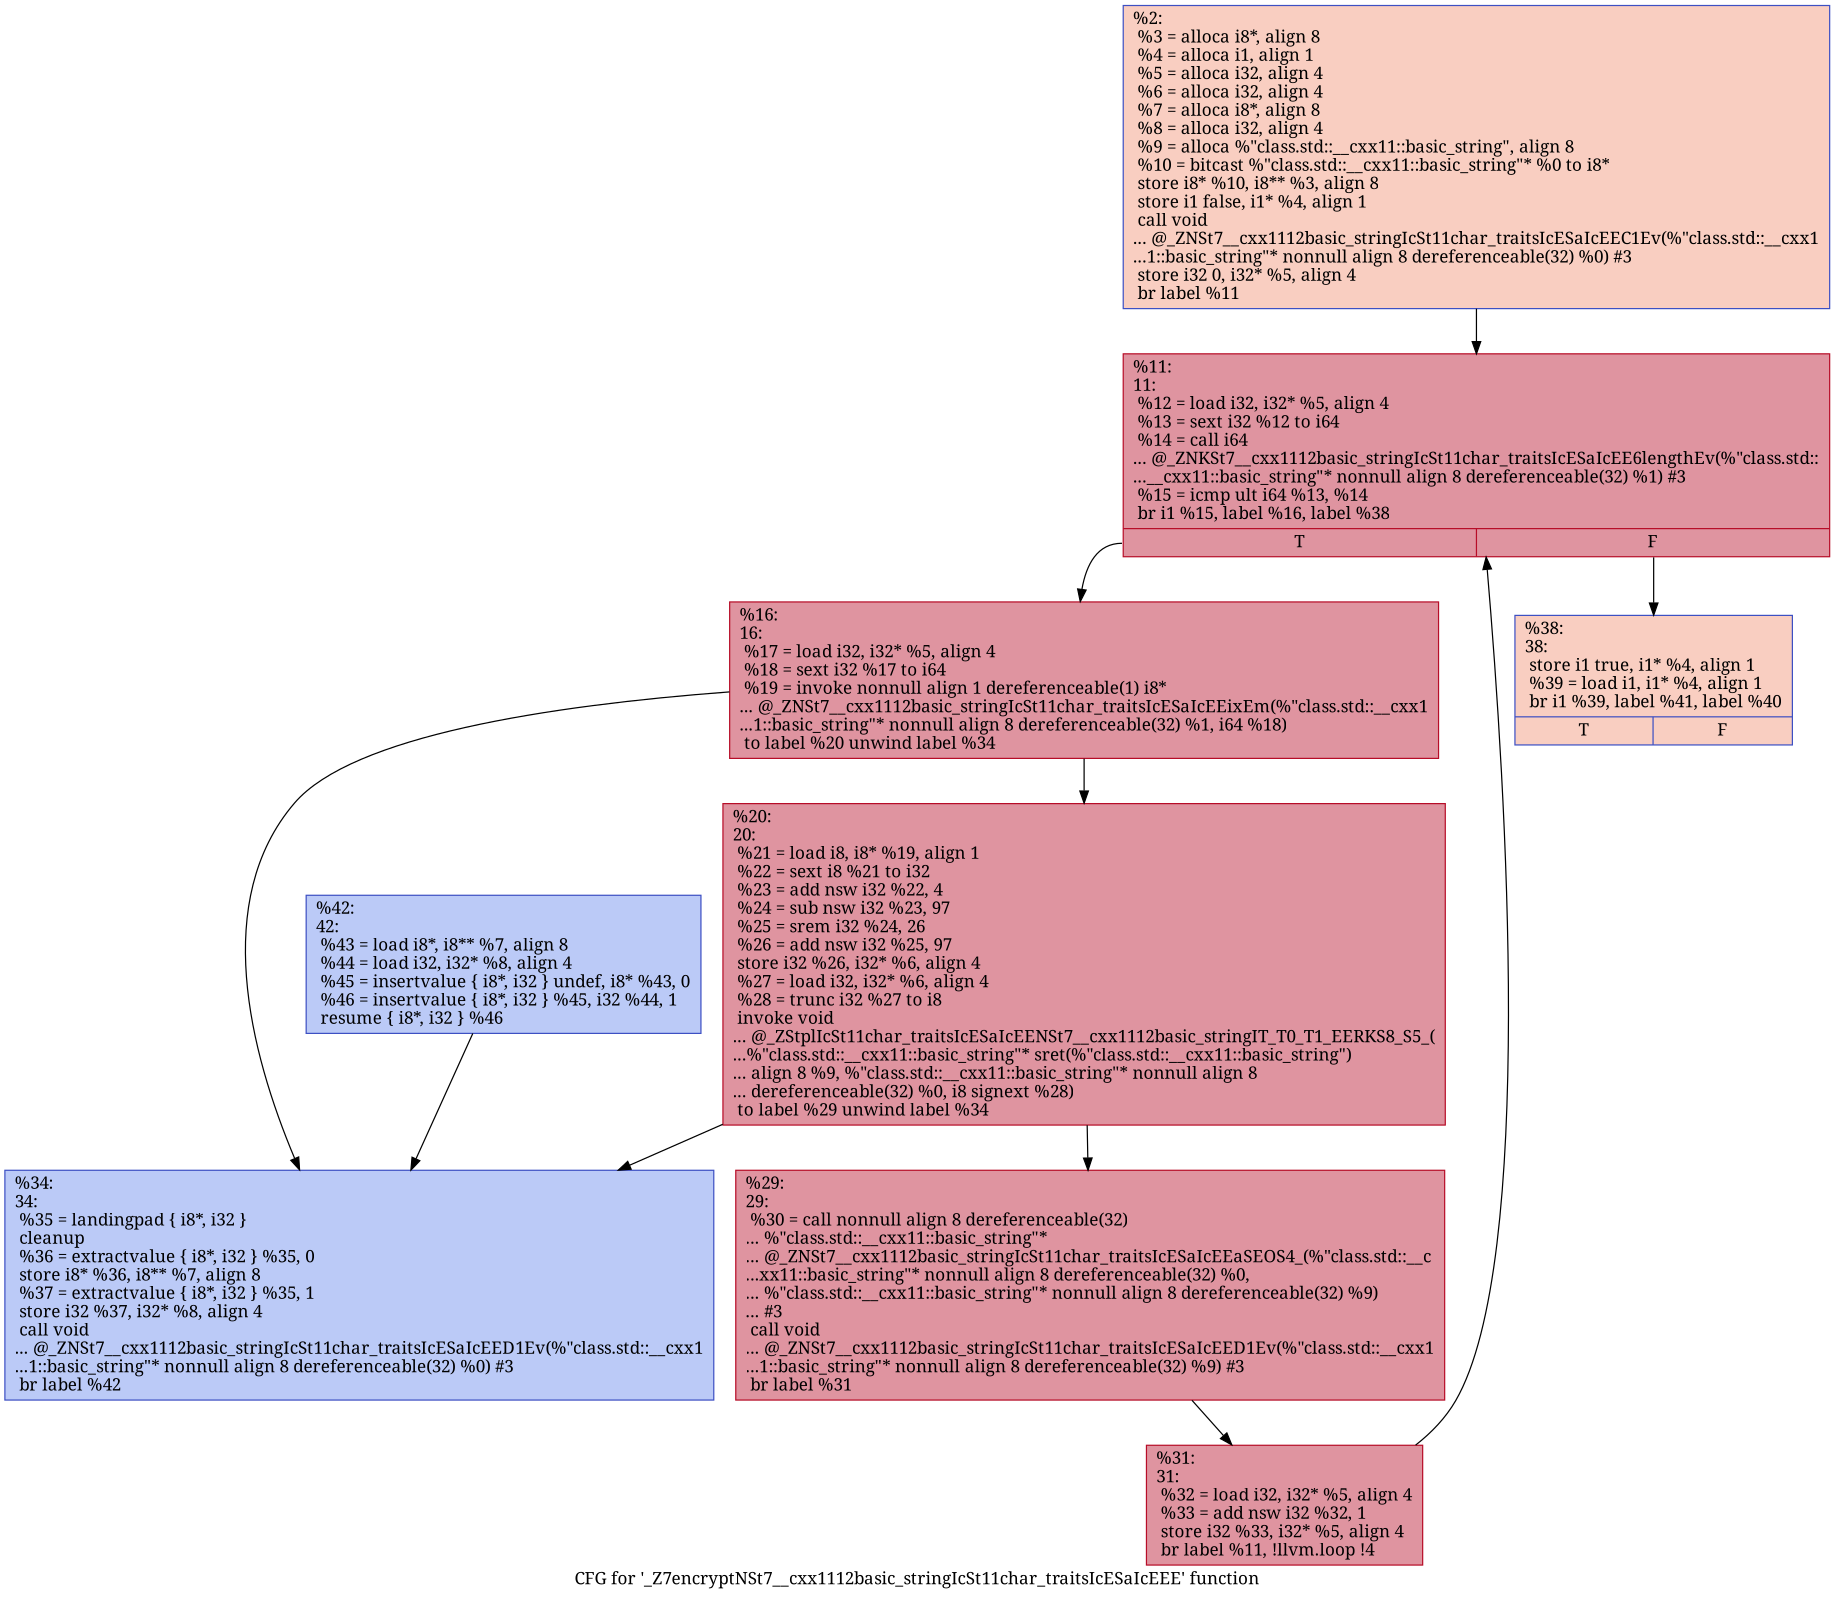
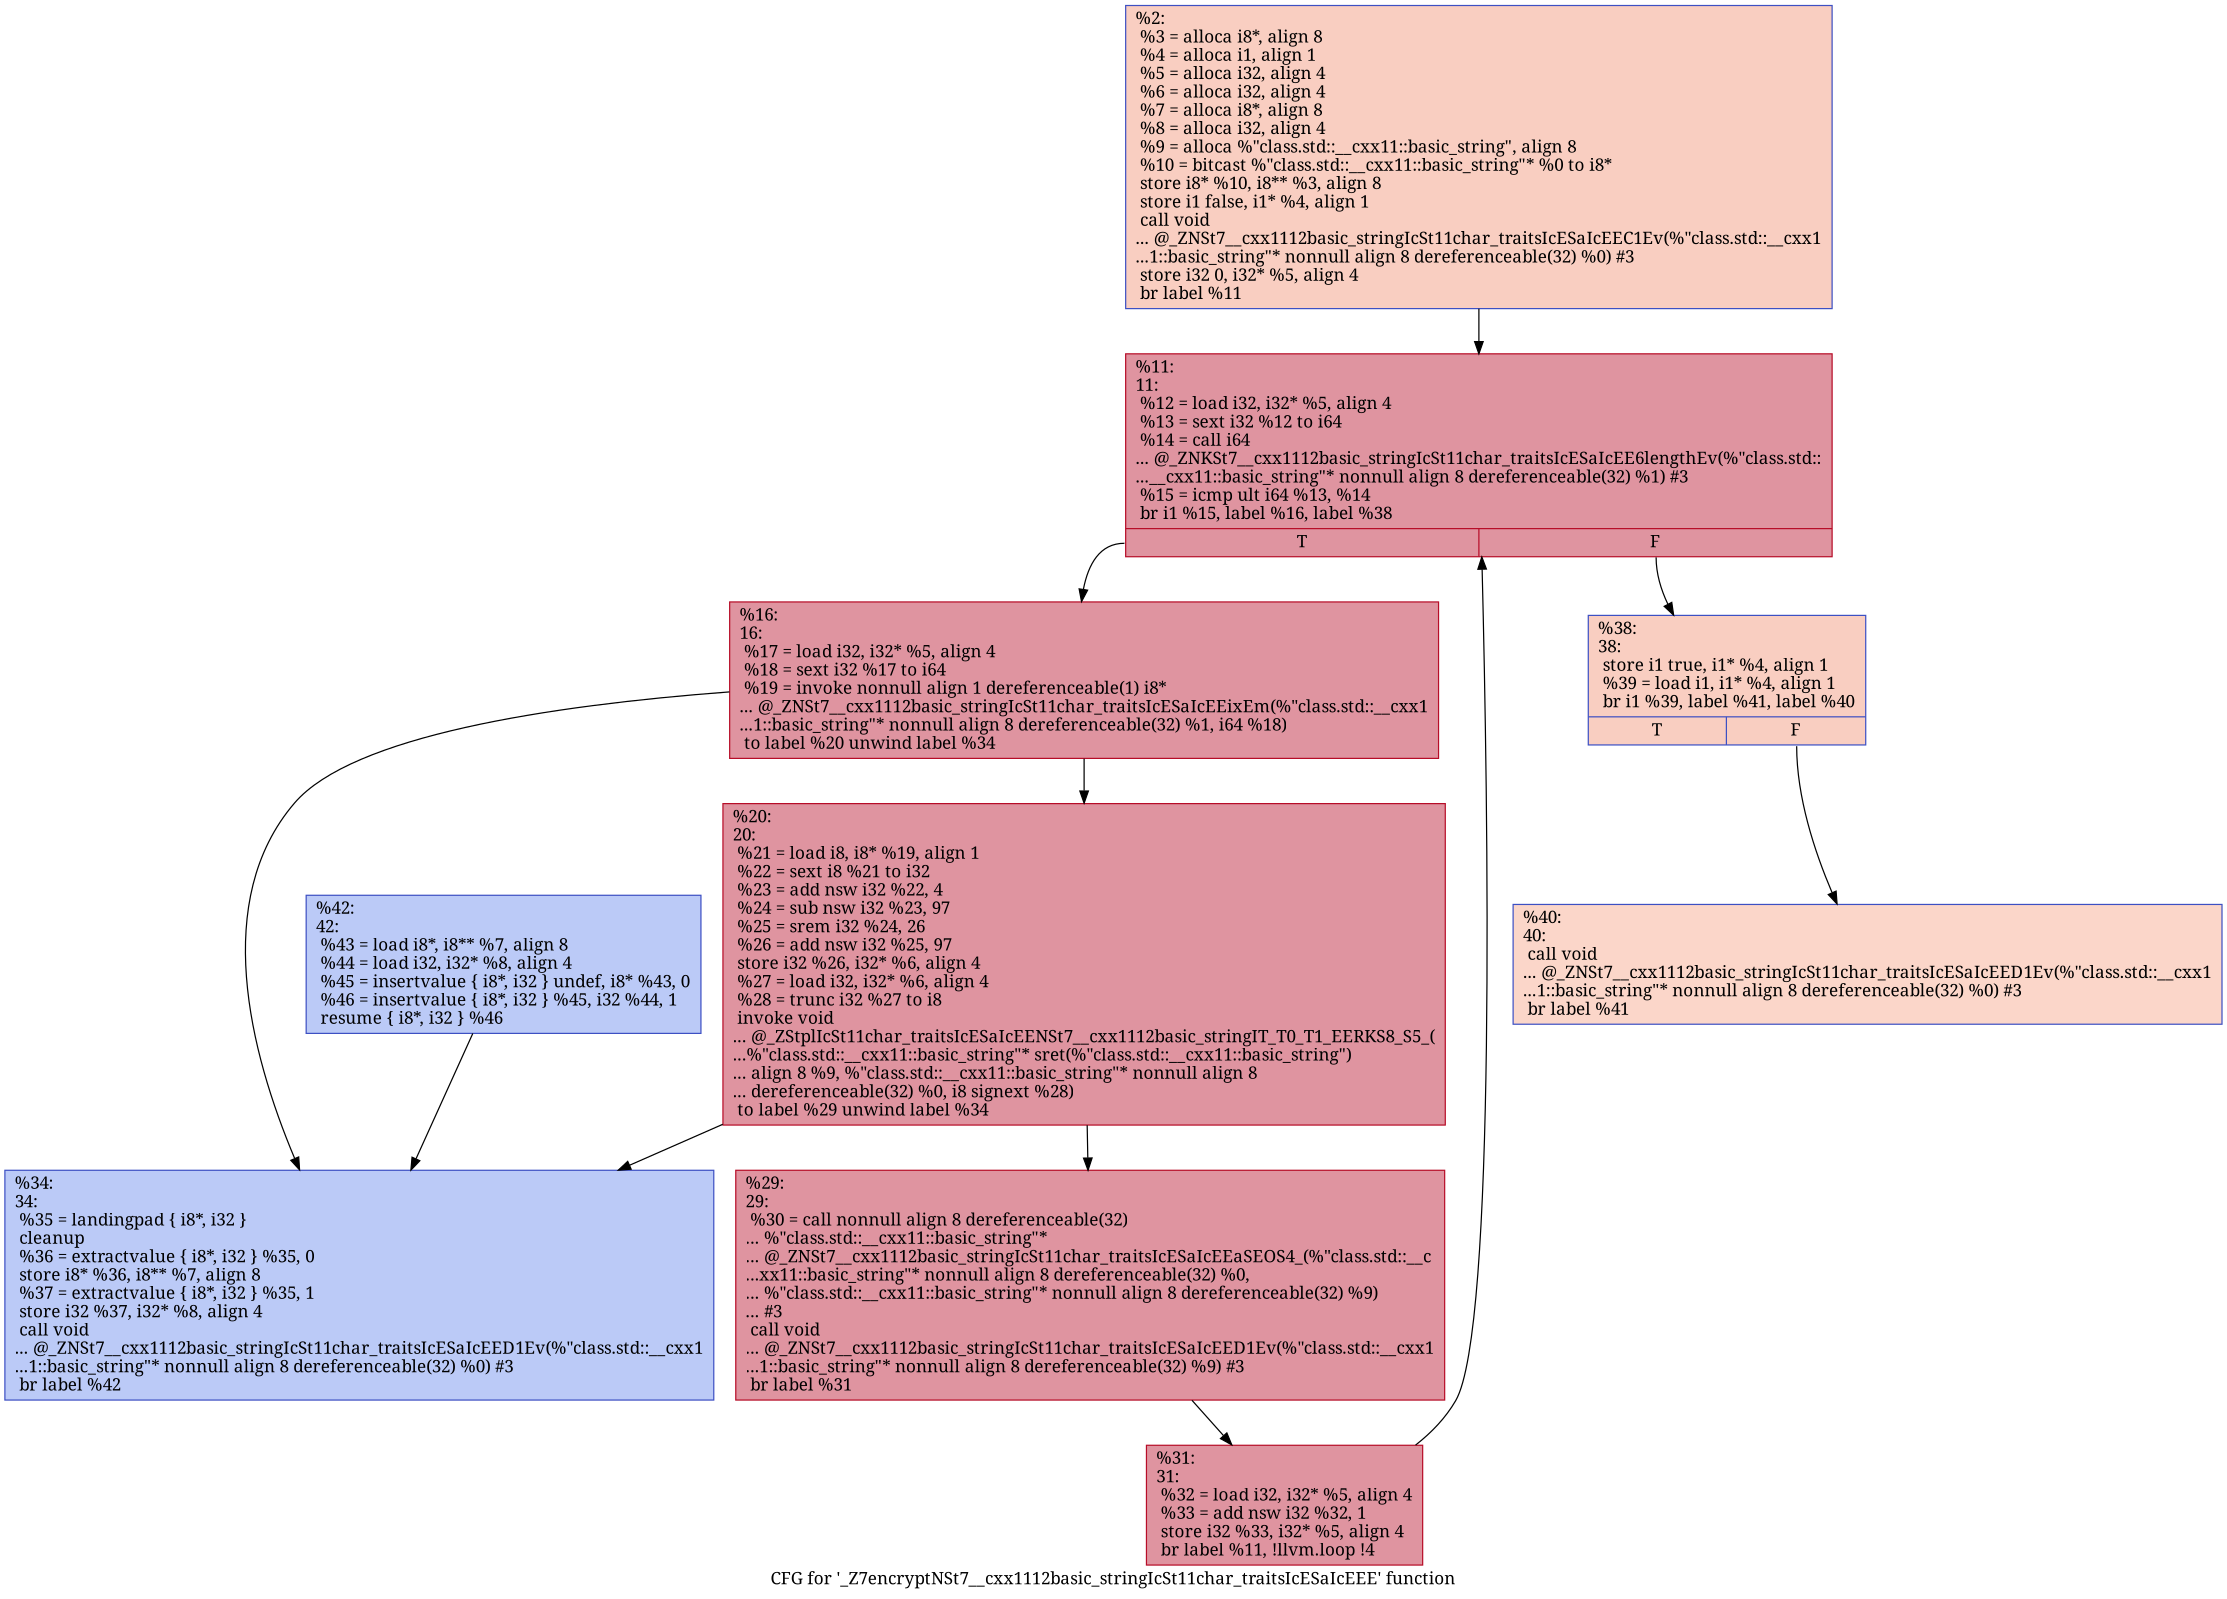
node "%40:": added
